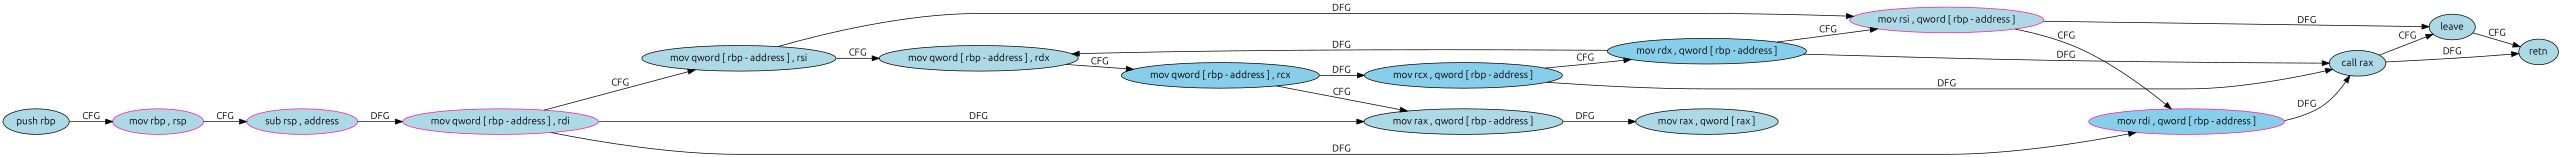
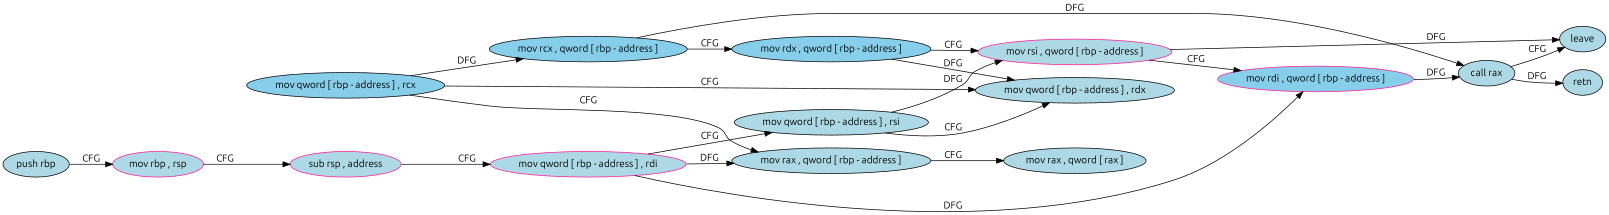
edge "leave" -> "retn": removed, label "CFG"
edge "mov rdx , qword [ rbp - address ]" -> "call rax": removed, label "DFG"
edge "mov qword [ rbp - address ] , rdx" -> "mov qword [ rbp - address ] , rcx": reversed
edge "sub rsp , address" -> "mov qword [ rbp - address ] , rdi": label "DFG" -> "CFG"
edge "mov rax , qword [ rbp - address ]" -> "mov rax , qword [ rax ]": label "DFG" -> "CFG"
